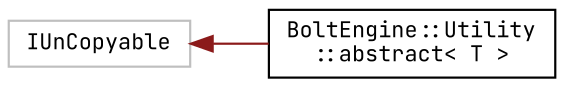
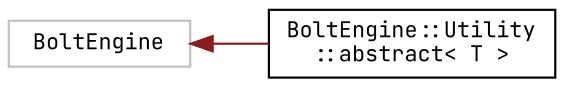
node "IUnCopyable": label "IUnCopyable" -> "BoltEngine"
